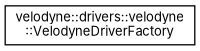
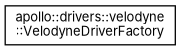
node "velodyne::drivers::velodyne ::VelodyneDriverFactory": label "velodyne::drivers::velodyne ::VelodyneDriverFactory" -> "apollo::drivers::velodyne ::VelodyneDriverFactory"
